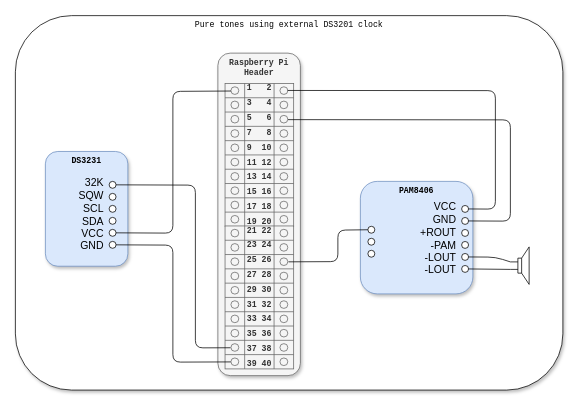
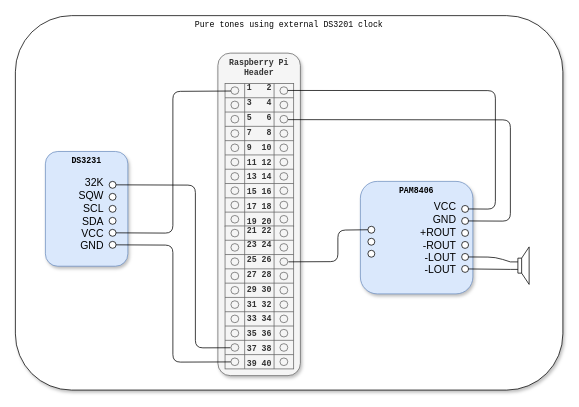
node "VCC GND +ROUT -PAM -LOUT -LOUT": label "VCC GND +ROUT -PAM -LOUT -LOUT" -> "VCC GND +ROUT -ROUT -LOUT -LOUT"
